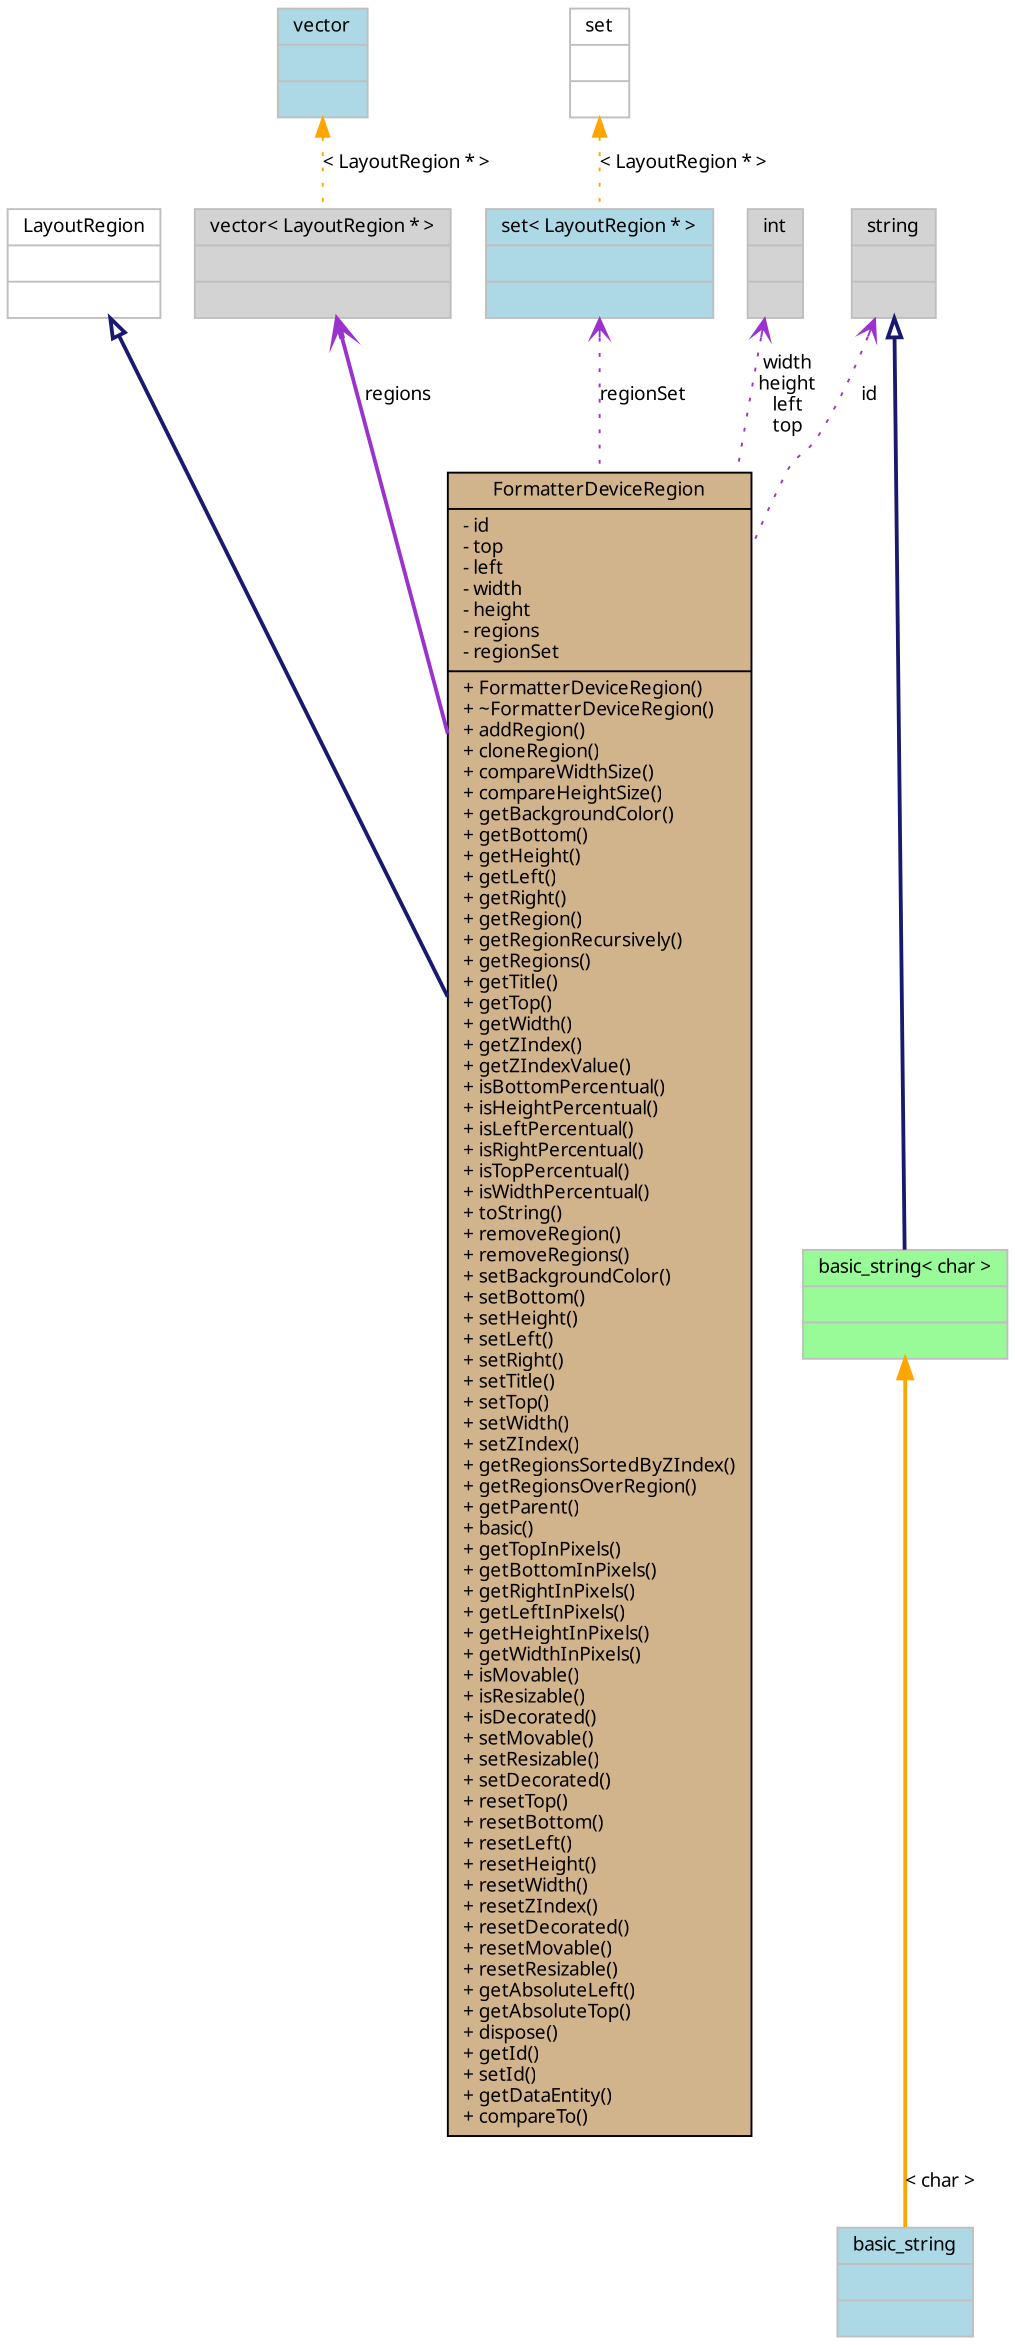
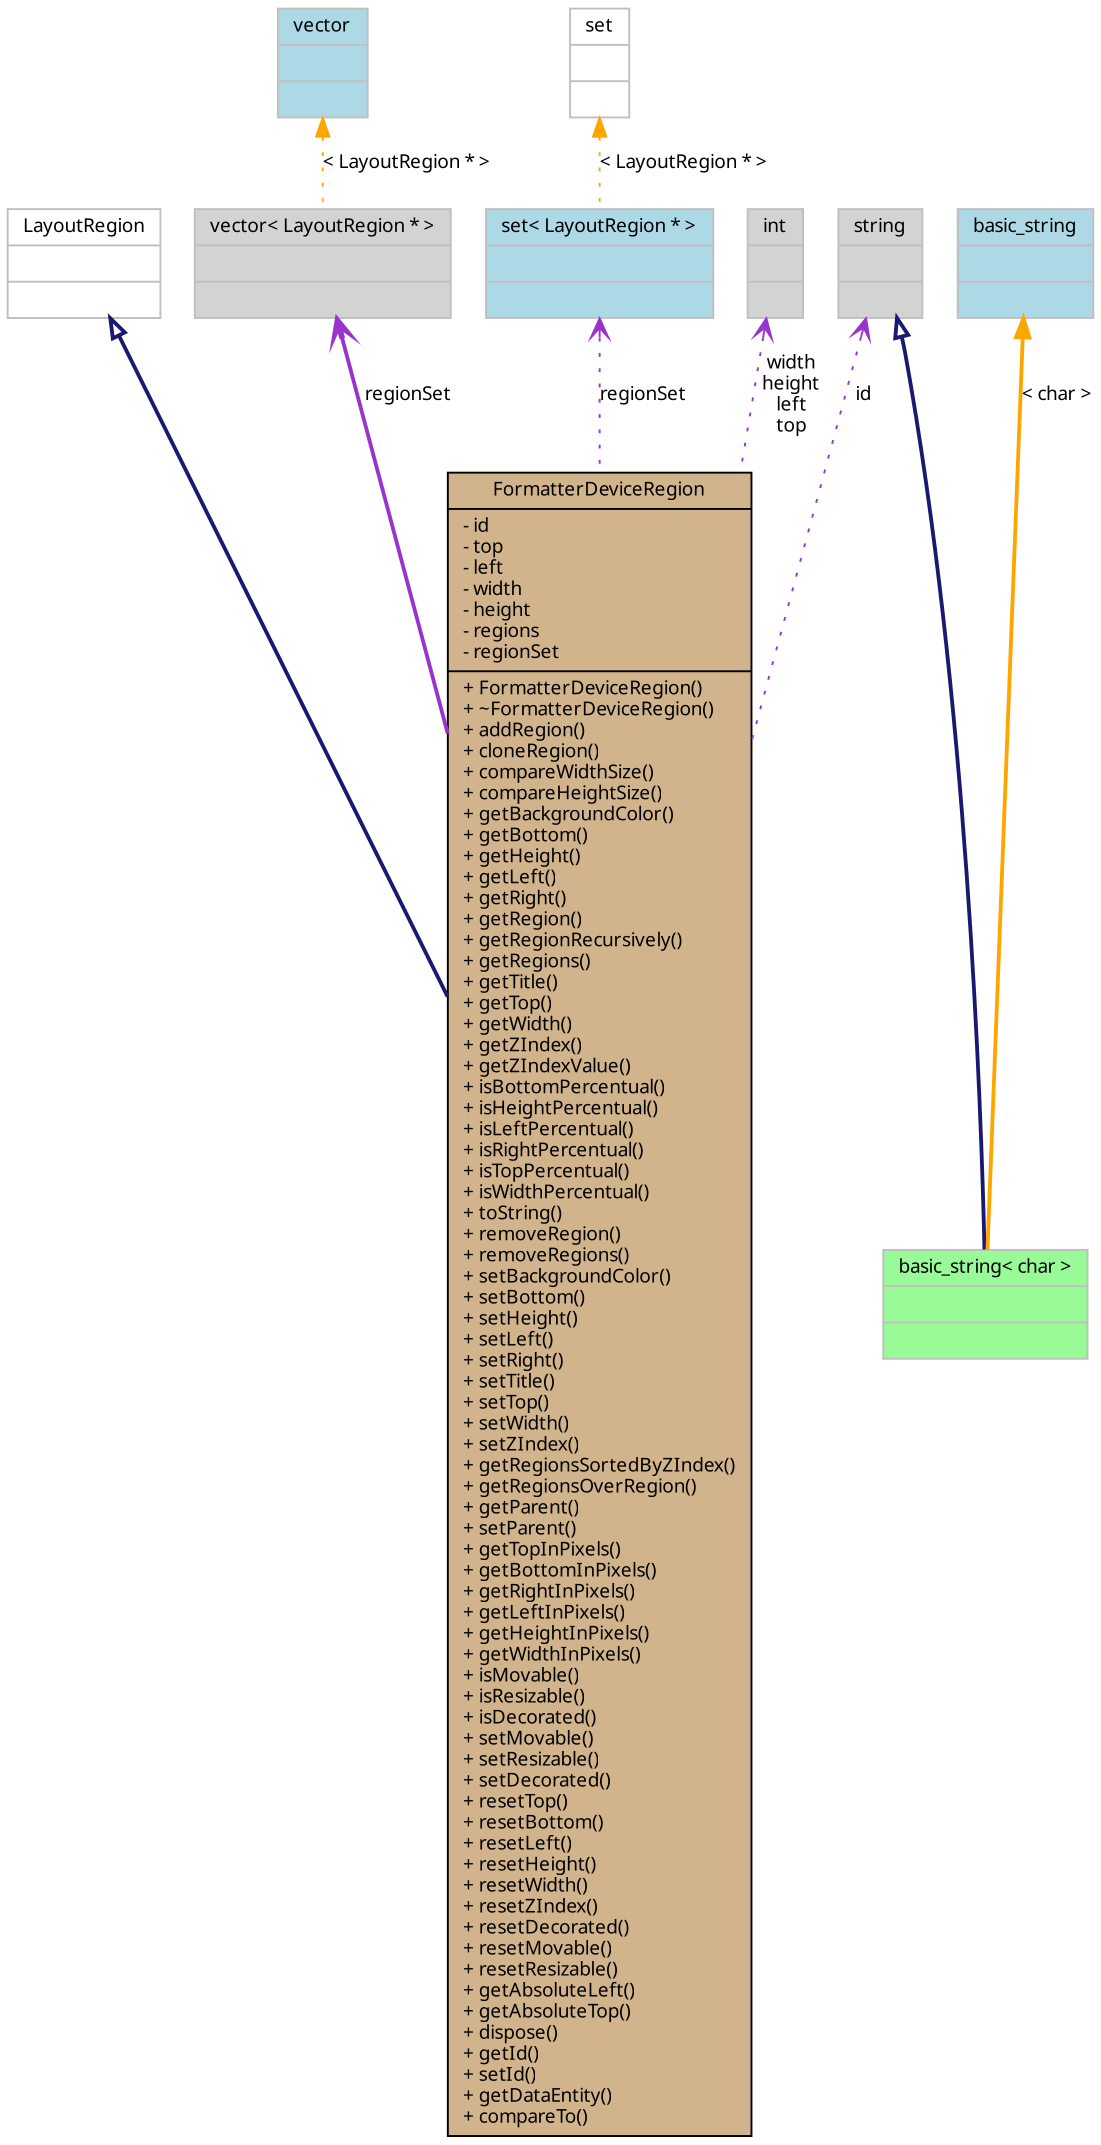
edge "FormatterDeviceRegion" -> "vector< LayoutRegion * >": label "regions" -> "regionSet"
node "FormatterDeviceRegion": text "+ basic()" -> "+ setParent()"
edge "basic_string" -> "basic_string< char >": reversed
